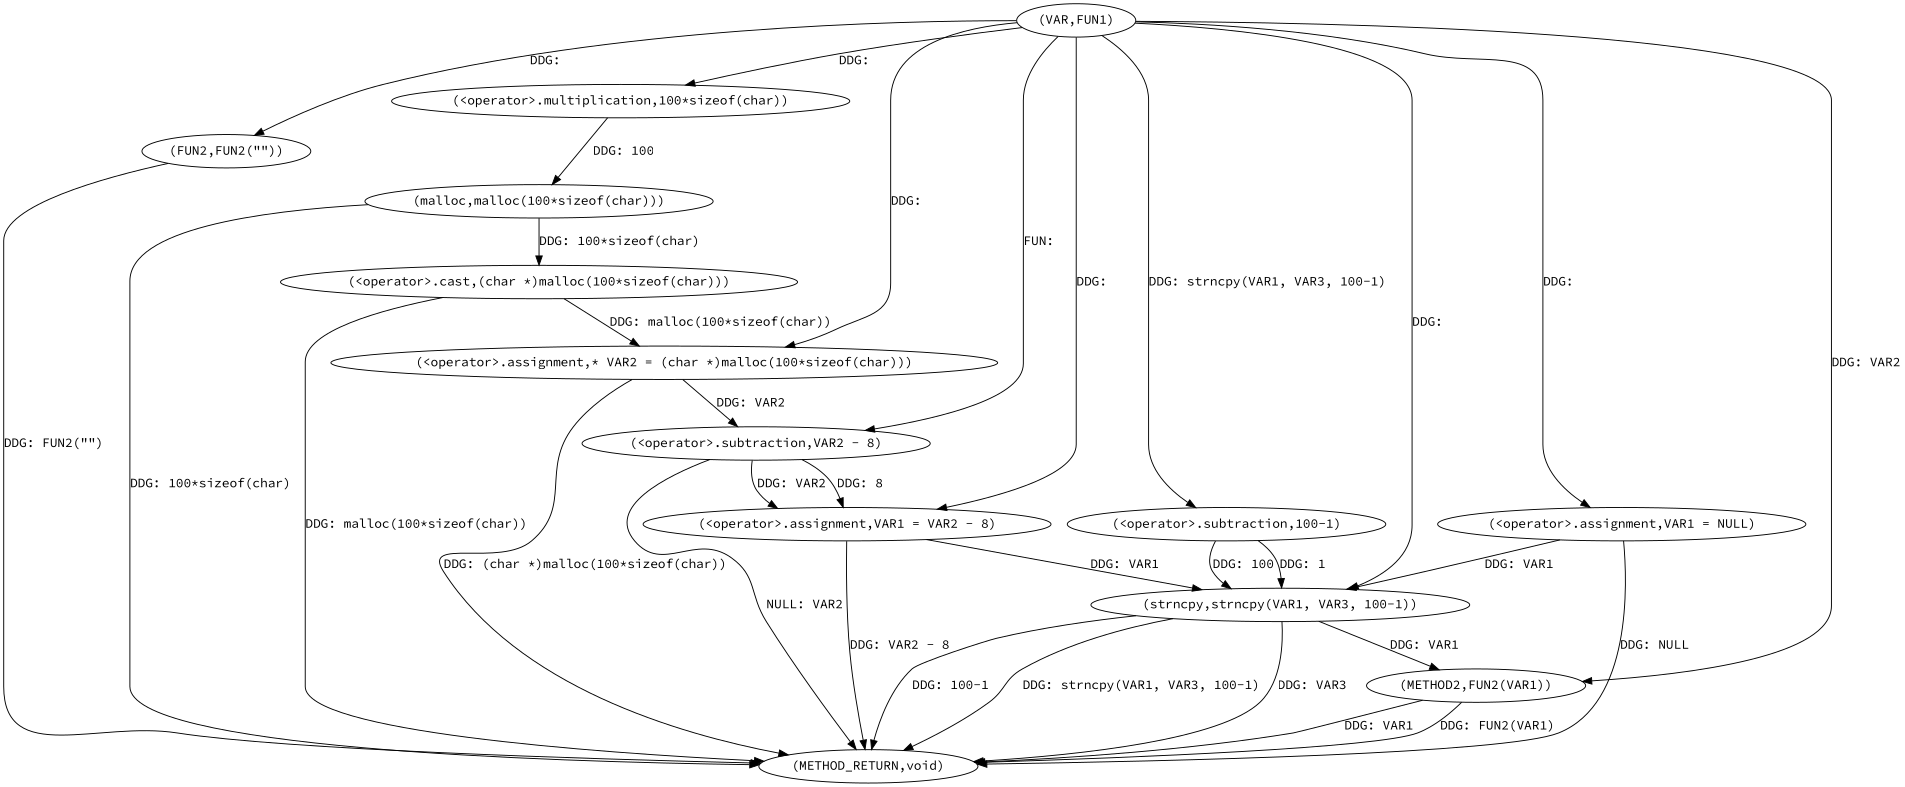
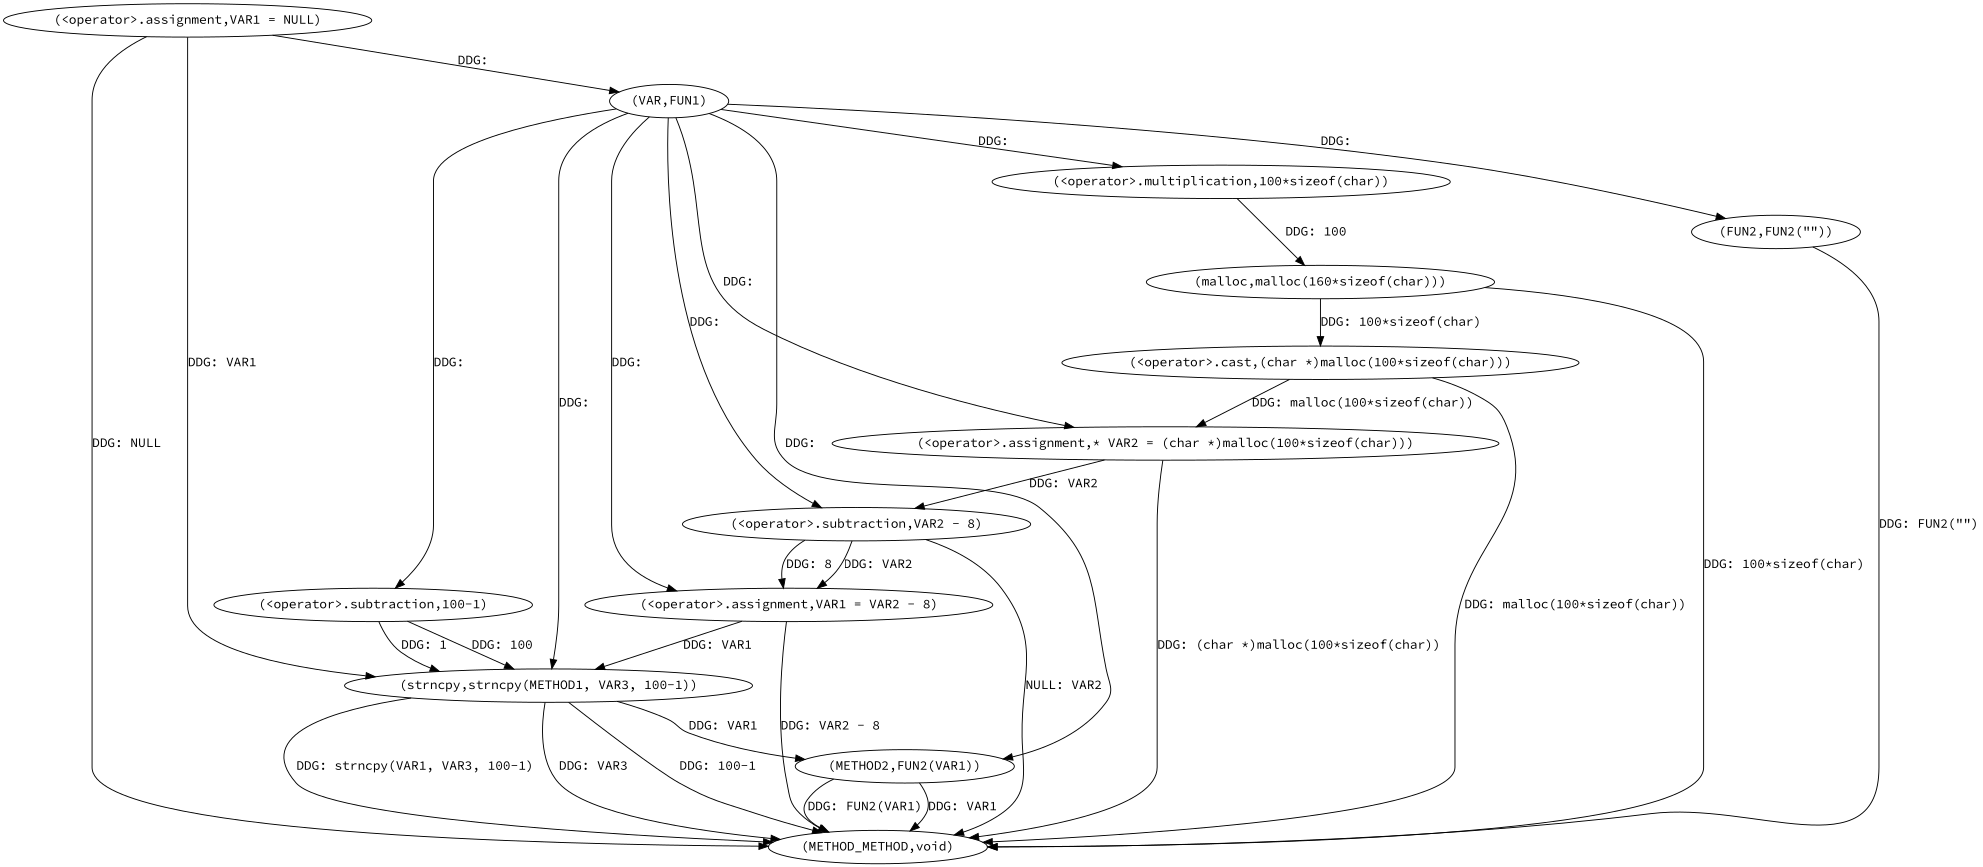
edge "(VAR,FUN1)" -> "(<operator>.assignment,VAR1 = NULL)": reversed
node "(malloc,malloc(100*sizeof(char)))": label "(malloc,malloc(100*sizeof(char)))" -> "(malloc,malloc(160*sizeof(char)))"
edge "(VAR,FUN1)" -> "(<operator>.subtraction,VAR2 - 8)": label "FUN: " -> "DDG: "
edge "(VAR,FUN1)" -> "(<operator>.subtraction,100-1)": label "DDG: strncpy(VAR1, VAR3, 100-1)" -> "DDG: "
edge "(VAR,FUN1)" -> "(METHOD2,FUN2(VAR1))": label "DDG: VAR2" -> "DDG: "
node "(strncpy,strncpy(VAR1, VAR3, 100-1))": label "(strncpy,strncpy(VAR1, VAR3, 100-1))" -> "(strncpy,strncpy(METHOD1, VAR3, 100-1))"
node "(METHOD_RETURN,void)": label "(METHOD_RETURN,void)" -> "(METHOD_METHOD,void)"
